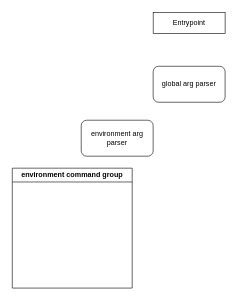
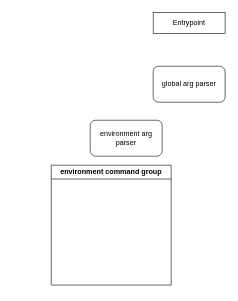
node "environment arg parser": moved (117, 138) -> (126, 138)
node "environment command group": moved (72, 228) -> (111, 225)
